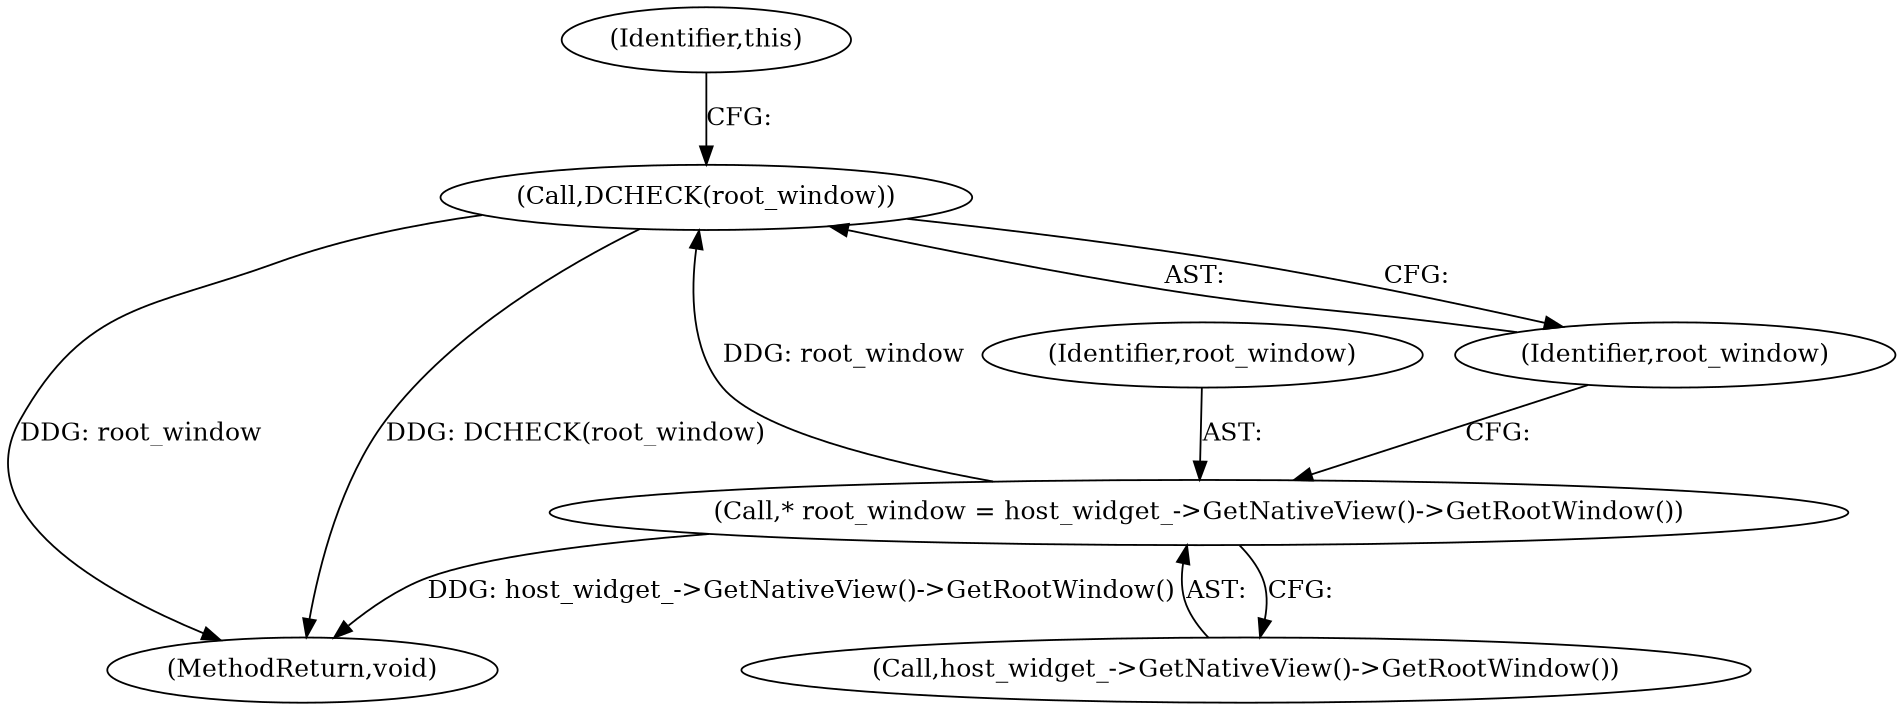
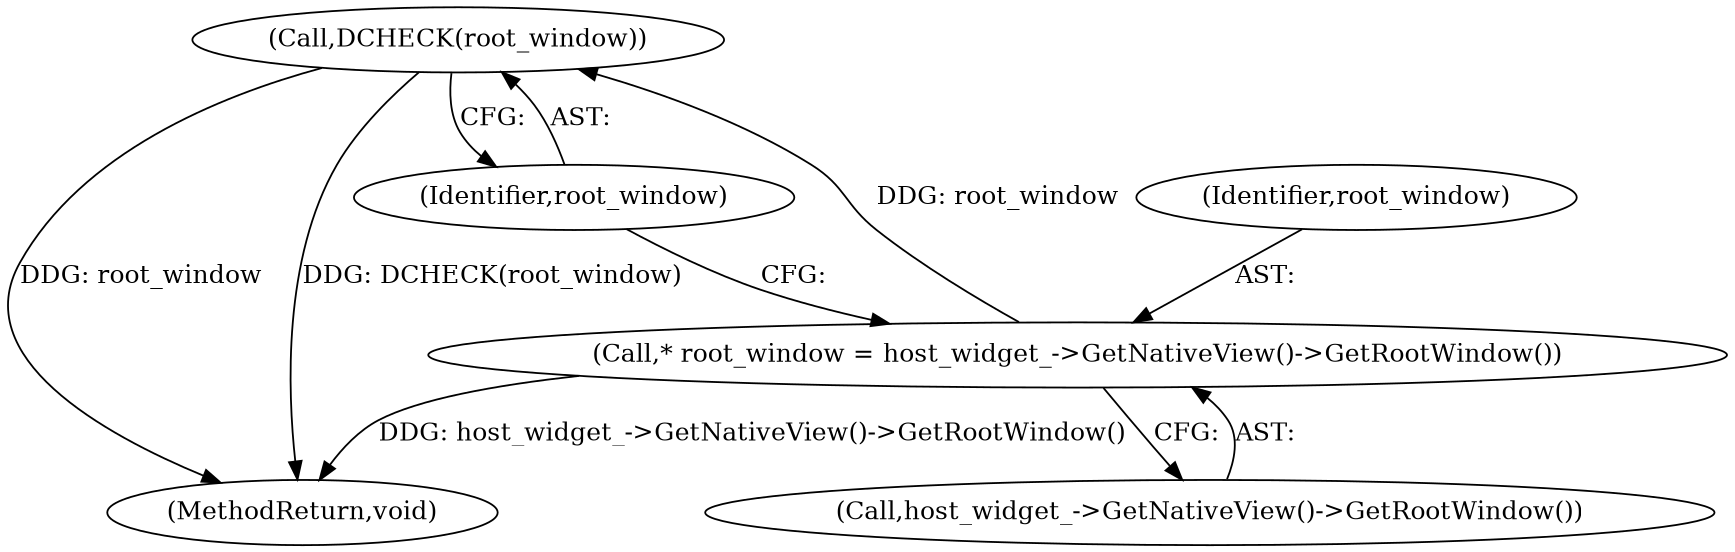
node "(Identifier,this)": removed
